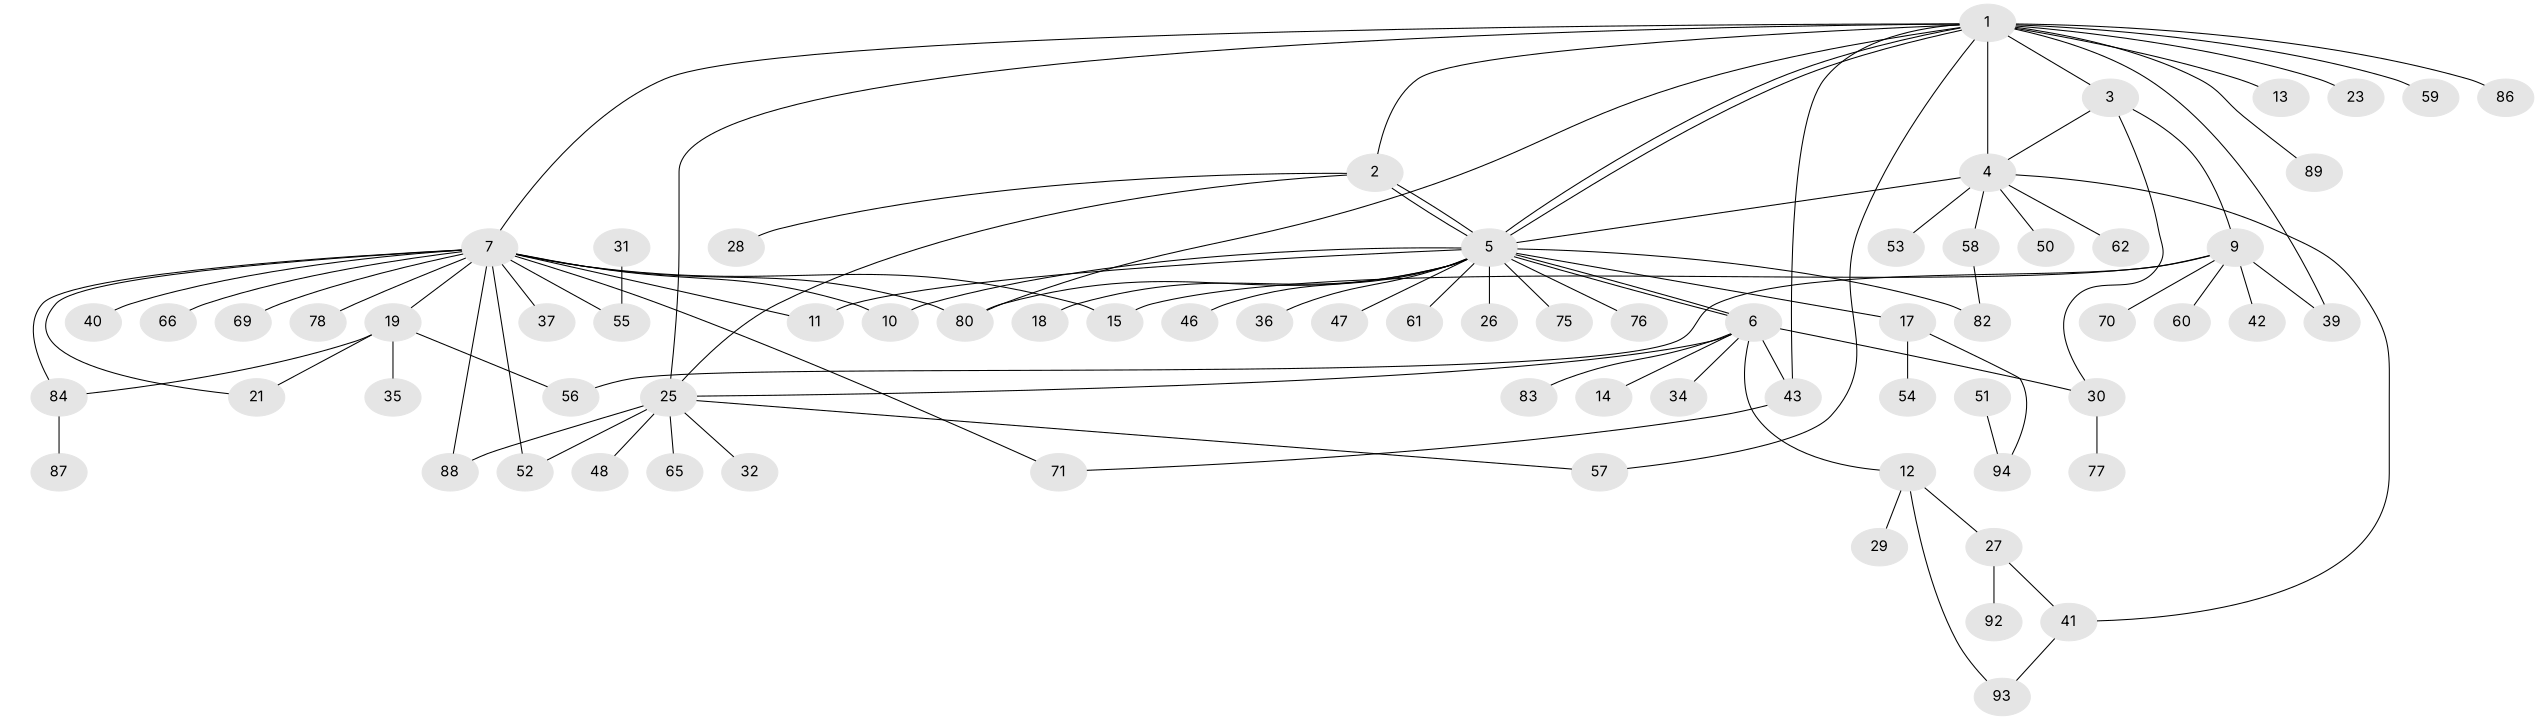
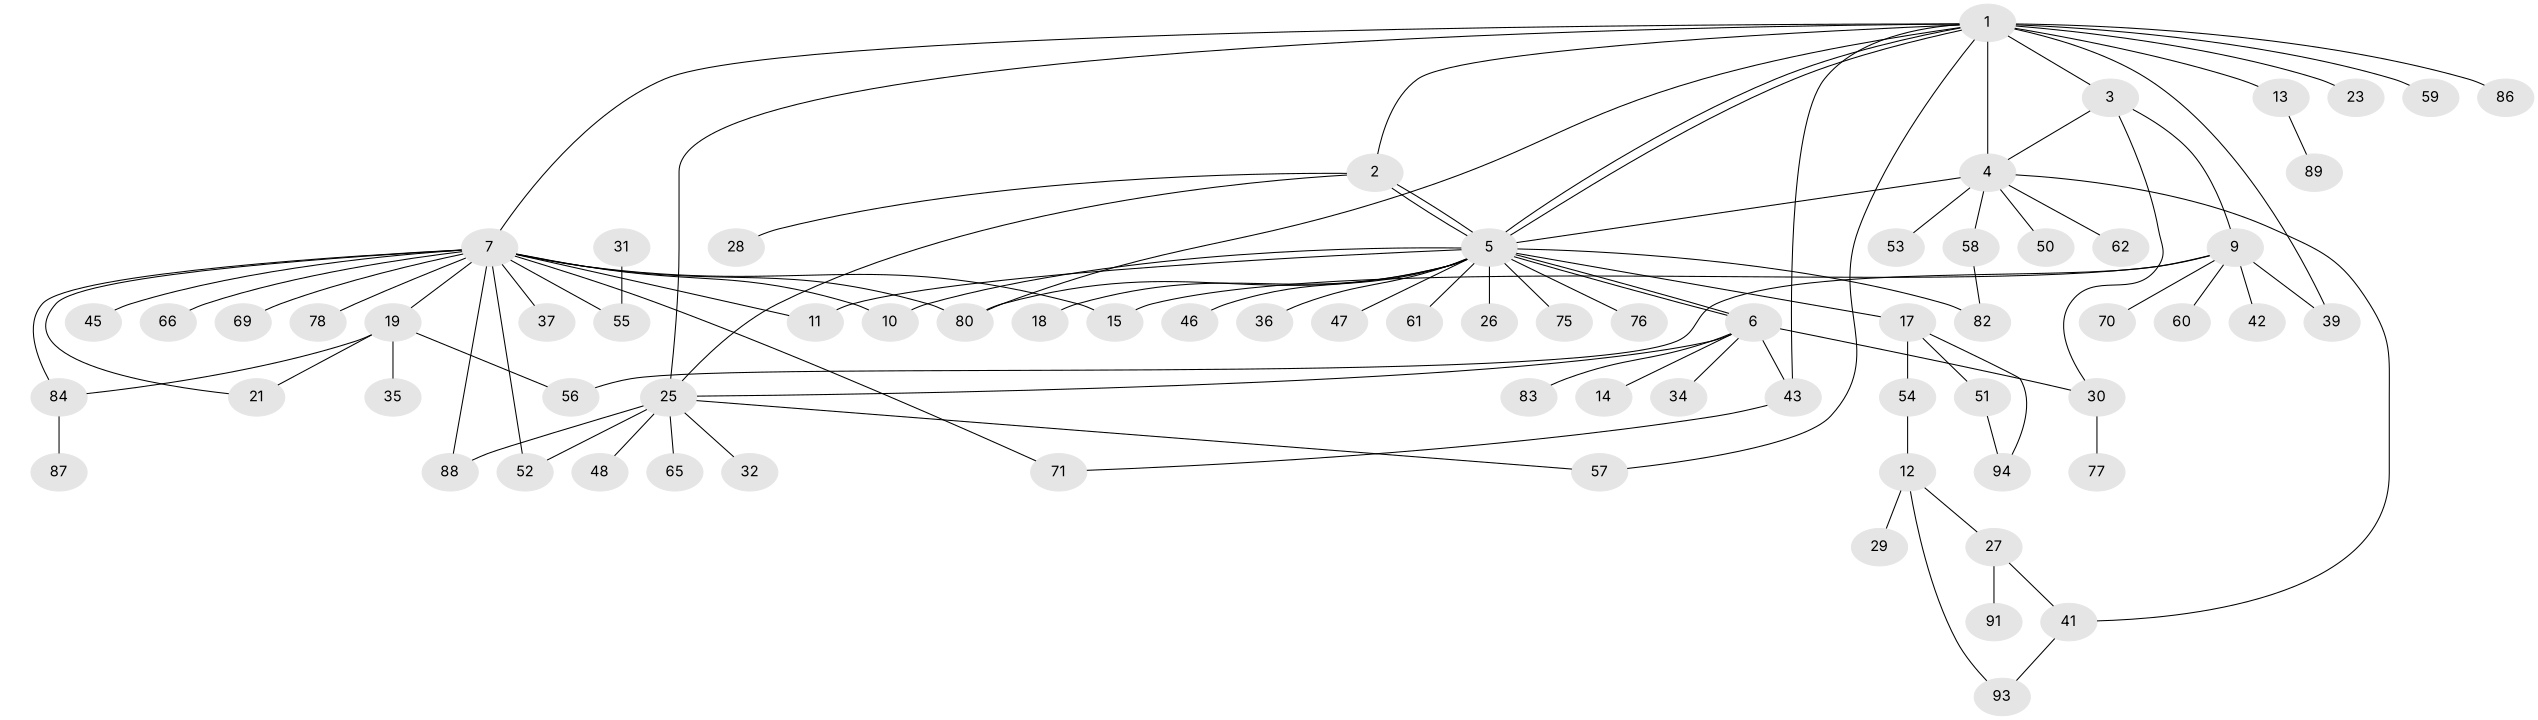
edge "1" -- "89": now "13" -- "89"
node "40": label "40" -> "45"
edge "17" -- "51": added
edge "6" -- "12": now "54" -- "12"
node "92": label "92" -> "91"
